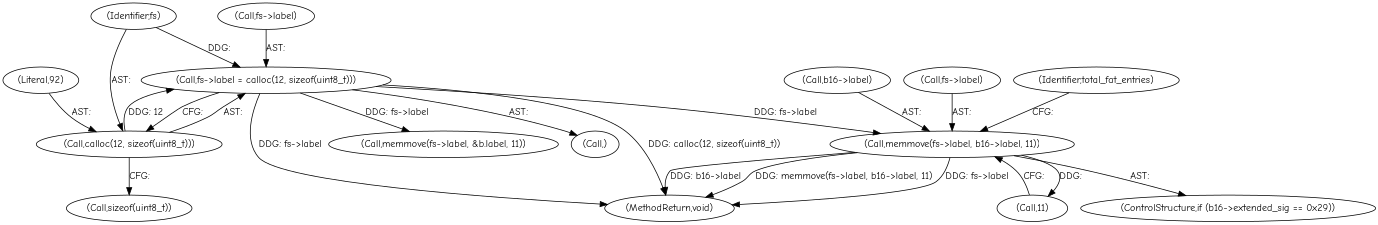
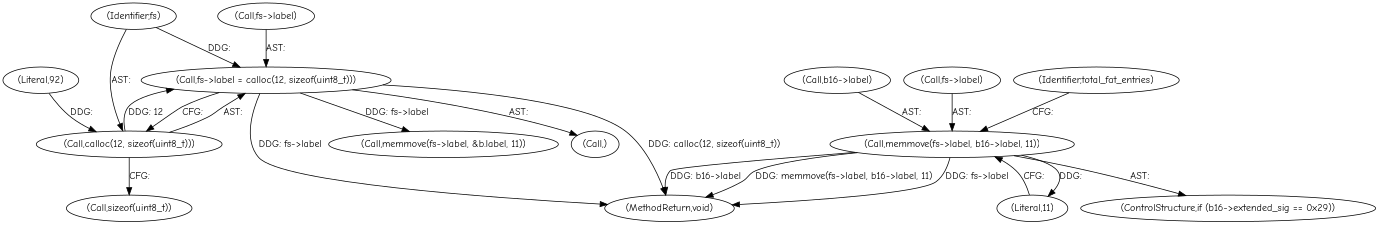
edge "(Call,fs->label = calloc(12, sizeof(uint8_t)))" -> "(Call,memmove(fs->label, b16->label, 11))": removed, label "DDG: fs->label"
edge "(Literal,92)" -> "(Call,calloc(12, sizeof(uint8_t)))": label "AST: " -> "DDG: "
node "(Call,11)": label "(Call,11)" -> "(Literal,11)"
